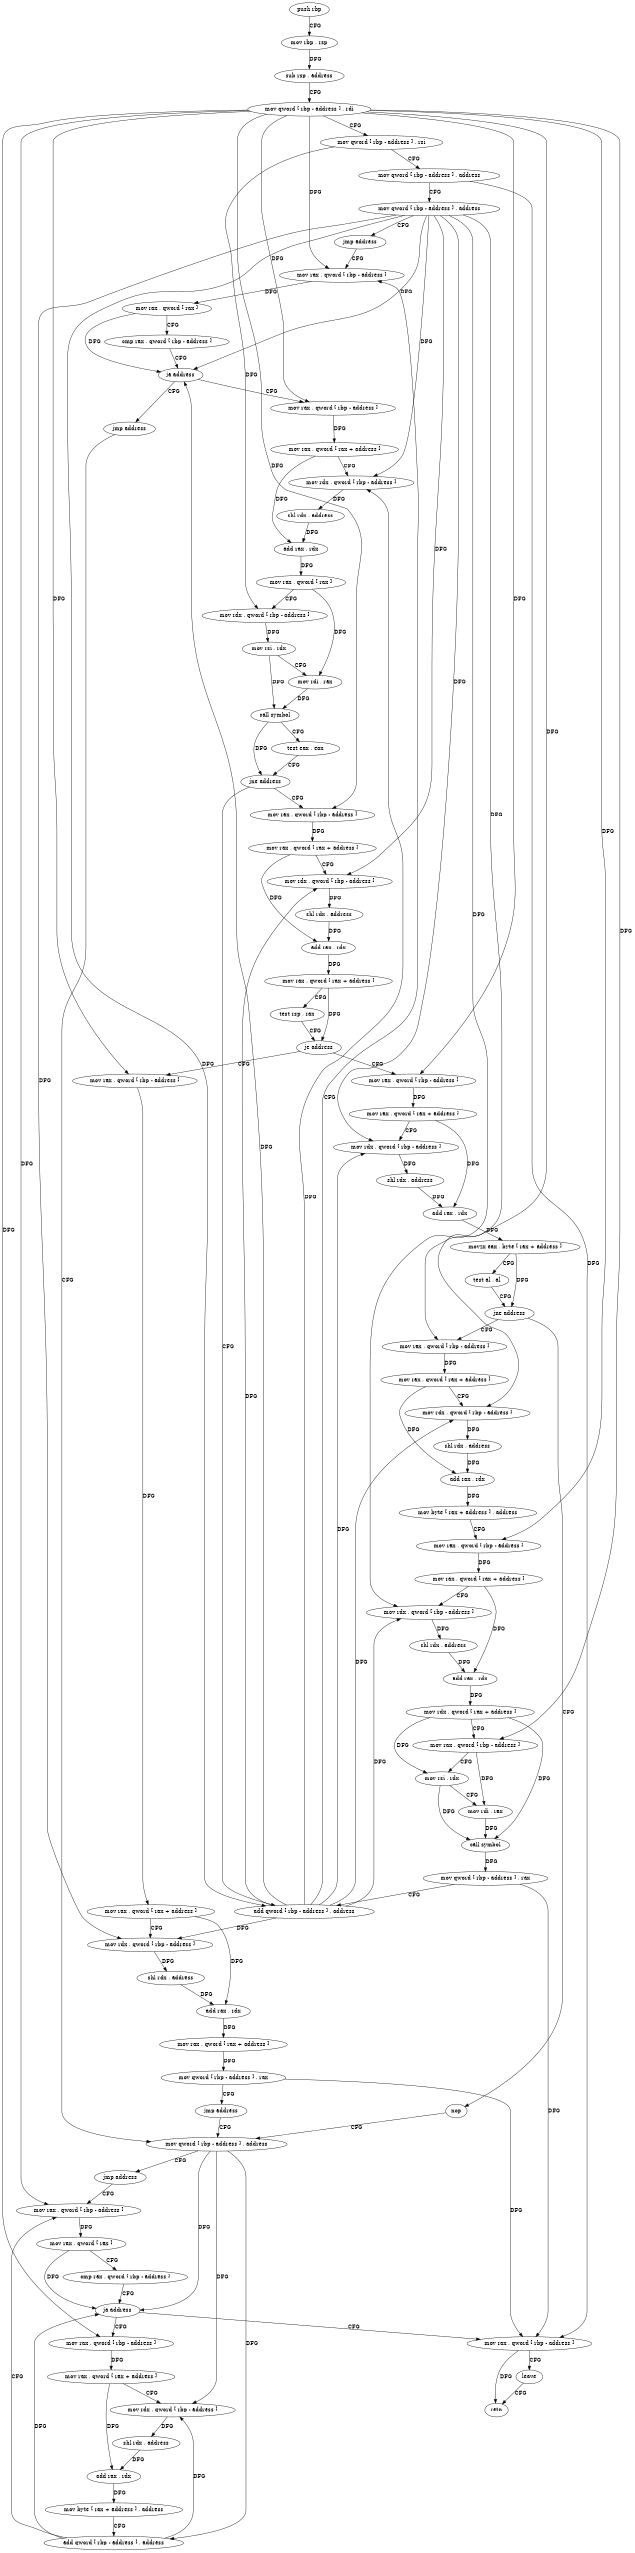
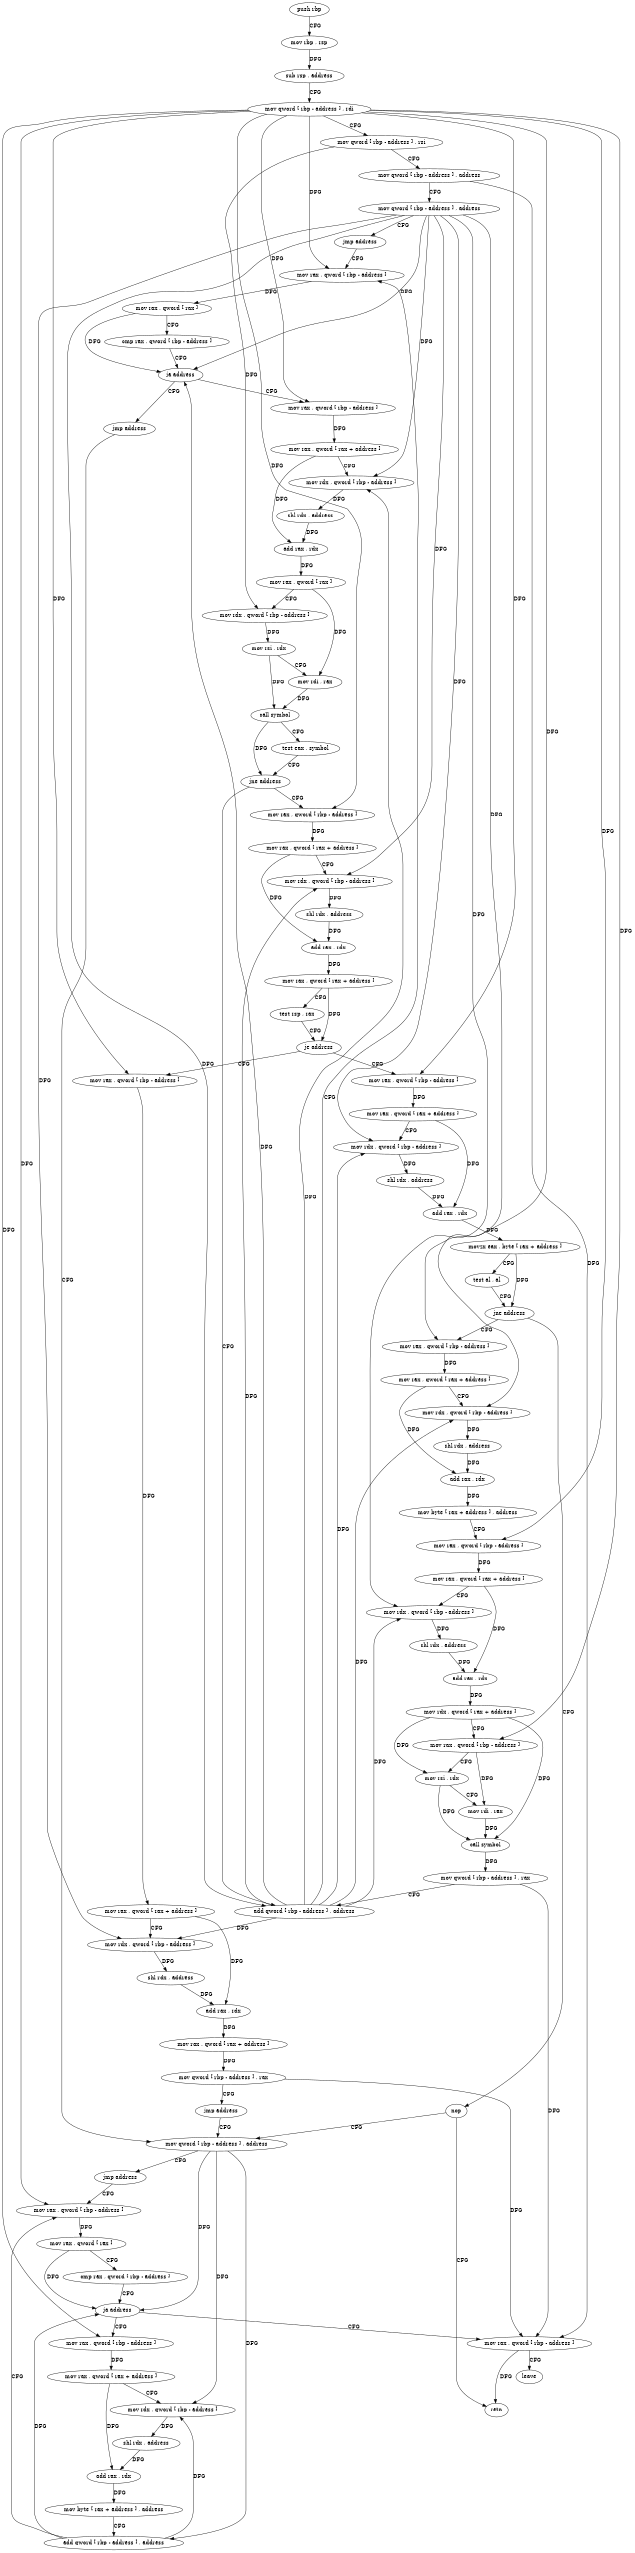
node "test eax , eax": label "test eax , eax" -> "test eax , symbol"
edge "leave" -> "retn": now "nop" -> "retn"
